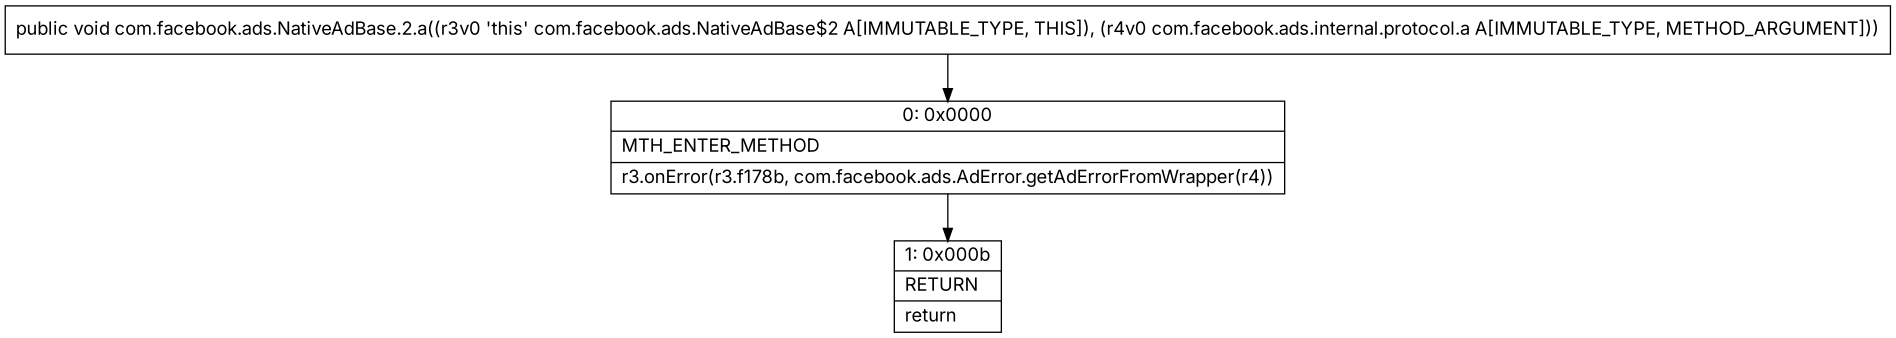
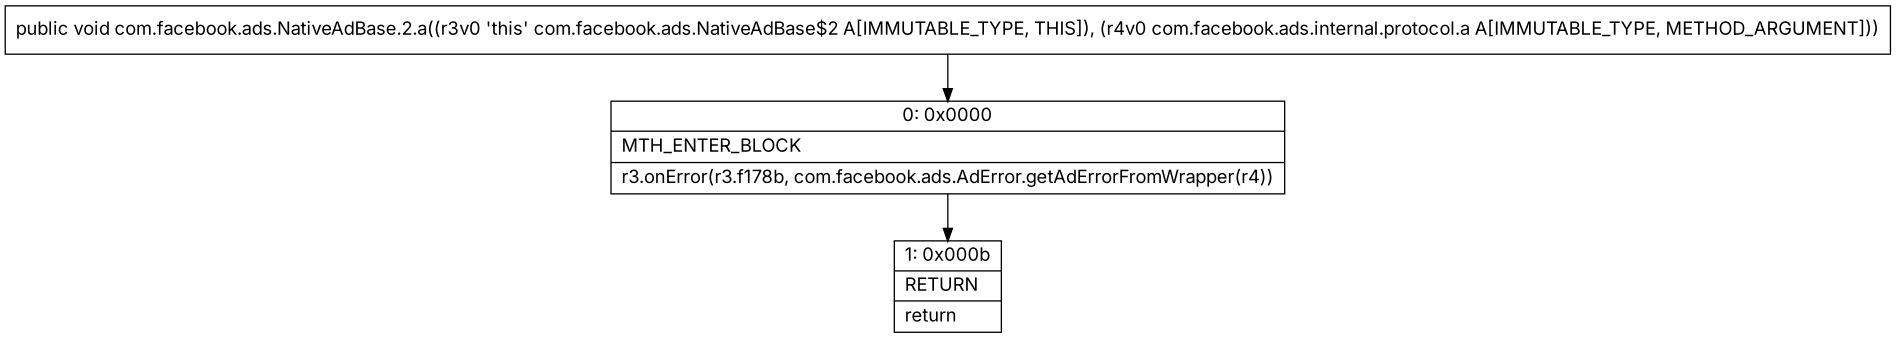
node "0: 0x0000": text "MTH_ENTER_METHOD" -> "MTH_ENTER_BLOCK"
